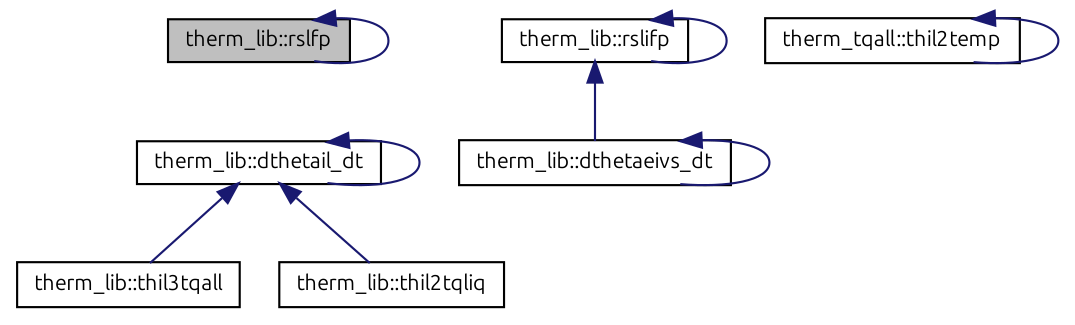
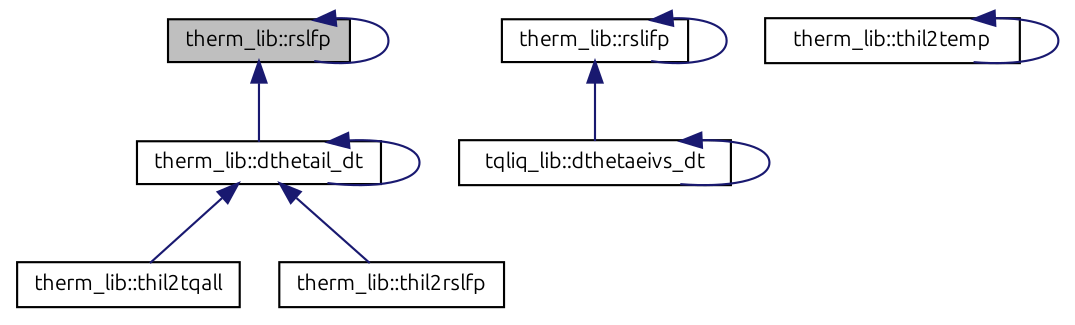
node "therm_tqall::thil2temp": label "therm_tqall::thil2temp" -> "therm_lib::thil2temp"
edge "therm_lib::dthetail_dt" -> "therm_lib::rslfp": added
node "therm_lib::dthetaeivs_dt": label "therm_lib::dthetaeivs_dt" -> "tqliq_lib::dthetaeivs_dt"
node "therm_lib::thil3tqall": label "therm_lib::thil3tqall" -> "therm_lib::thil2tqall"
node "therm_lib::thil2tqliq": label "therm_lib::thil2tqliq" -> "therm_lib::thil2rslfp"
